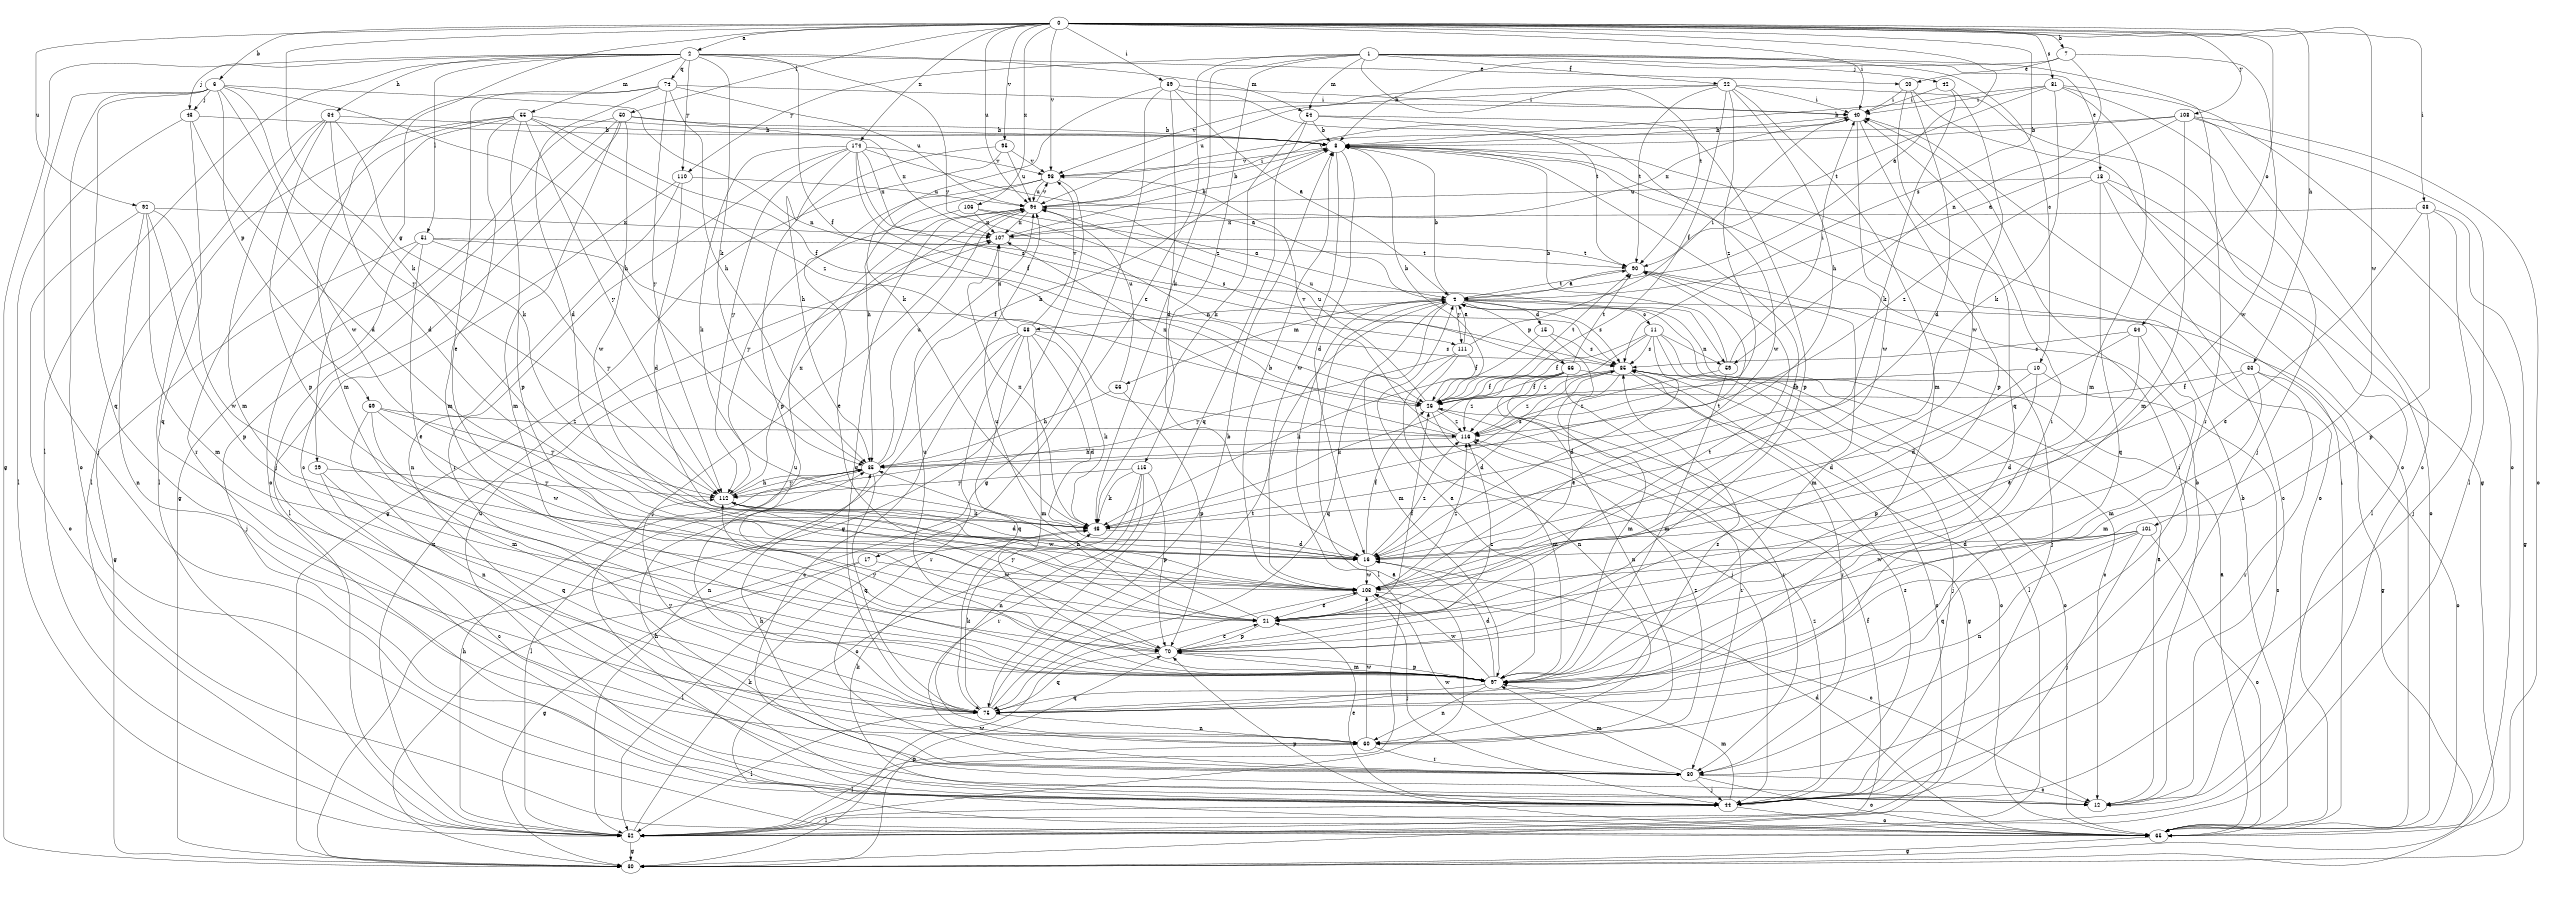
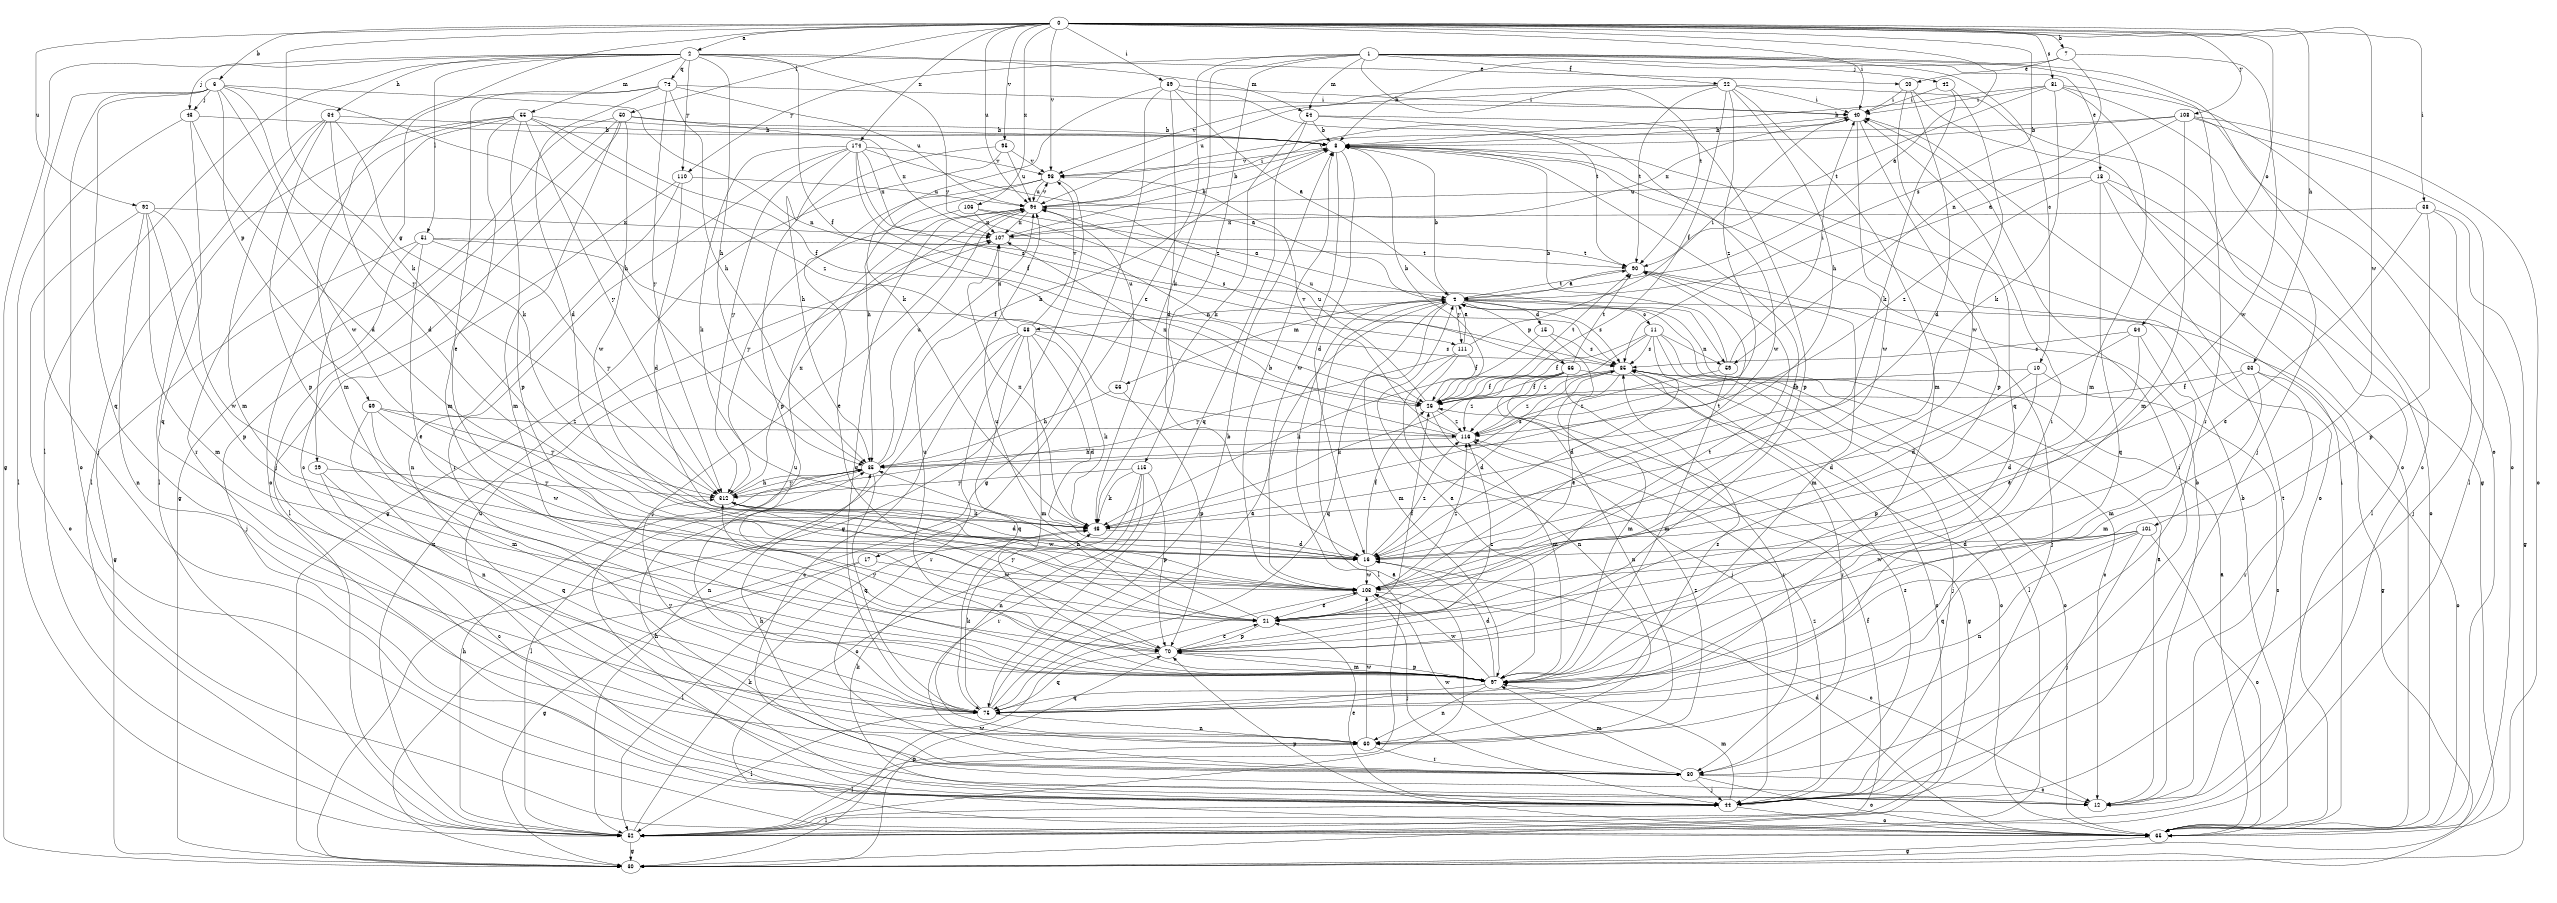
edge "1" -> "65": added, label "o"
edge "2" -> "35": label "k" -> "h"
node "112": label "112" -> "312"
edge "18" -> "12": label "c" -> "t"
edge "75" -> "4": label "t" -> "a"
edge "26" -> "80": removed, label "r"
